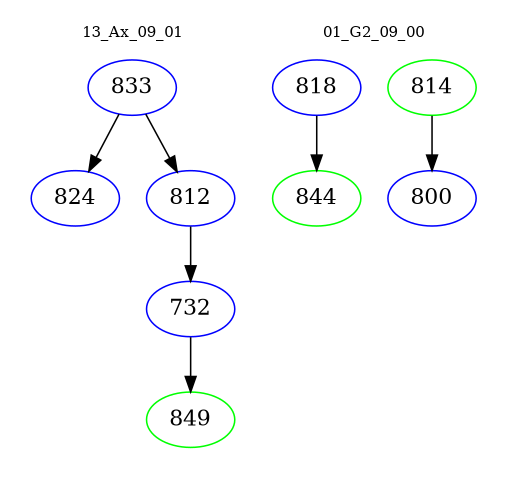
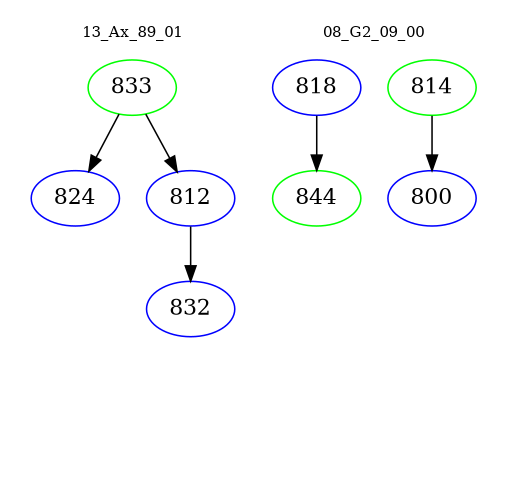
cluster "13_Ax_09_01": label "13_Ax_09_01" -> "13_Ax_89_01"
cluster "01_G2_09_00": label "01_G2_09_00" -> "08_G2_09_00"
node "833": color blue -> green
node "732": label "732" -> "832"
node "849": removed
